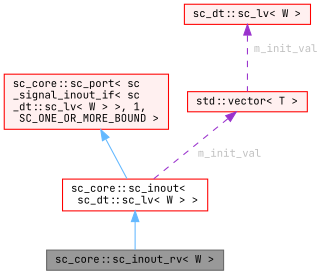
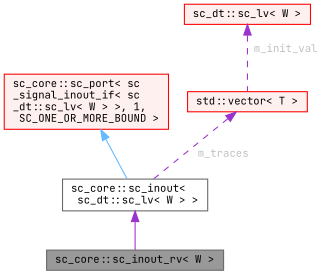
edge "sc_core::sc_inout< sc_dt::sc_lv< W > >" -> "std::vector< T >": label " m_init_val" -> " m_traces"
node "sc_core::sc_inout< sc_dt::sc_lv< W > >": color red -> gray40
edge "sc_core::sc_inout_rv< W >" -> "sc_core::sc_inout< sc_dt::sc_lv< W > >": color steelblue1 -> darkorchid3
